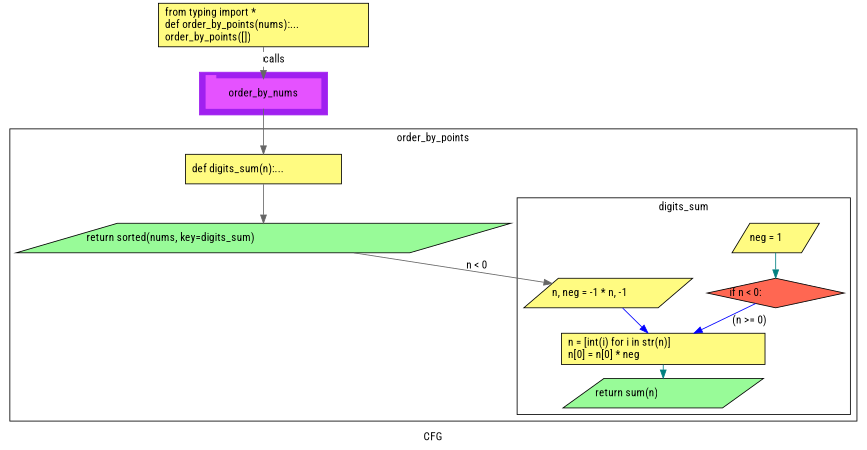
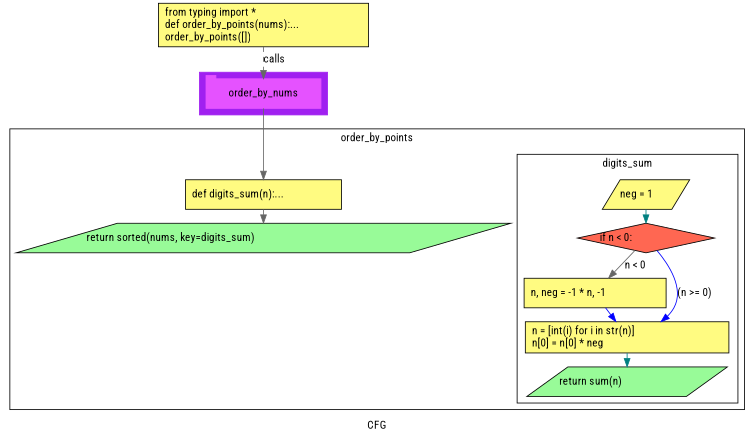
edge "return sorted(nums, key=digits_sum)" -> "n, neg = -1 * n, -1": now "if n < 0:" -> "n, neg = -1 * n, -1"
node "n, neg = -1 * n, -1": shape parallelogram -> box
